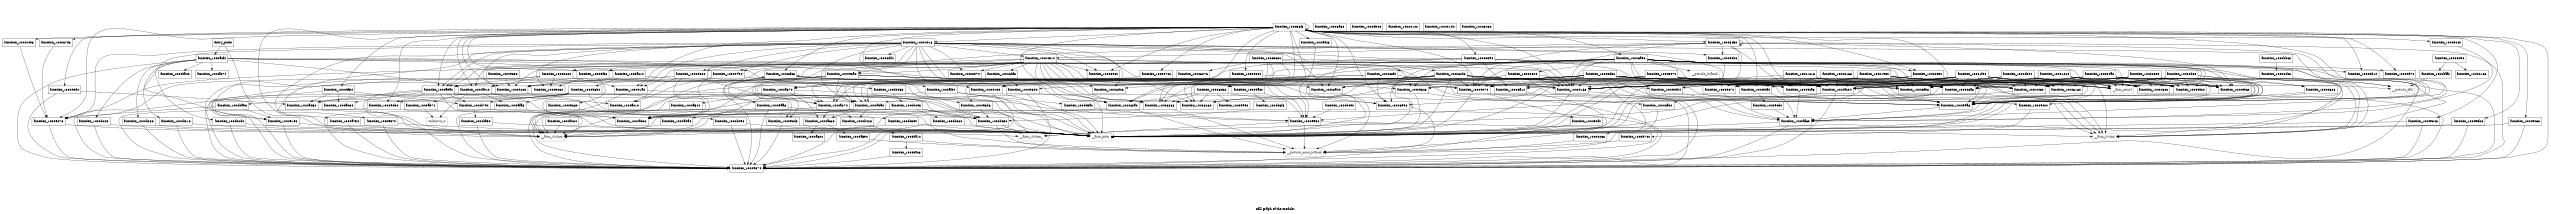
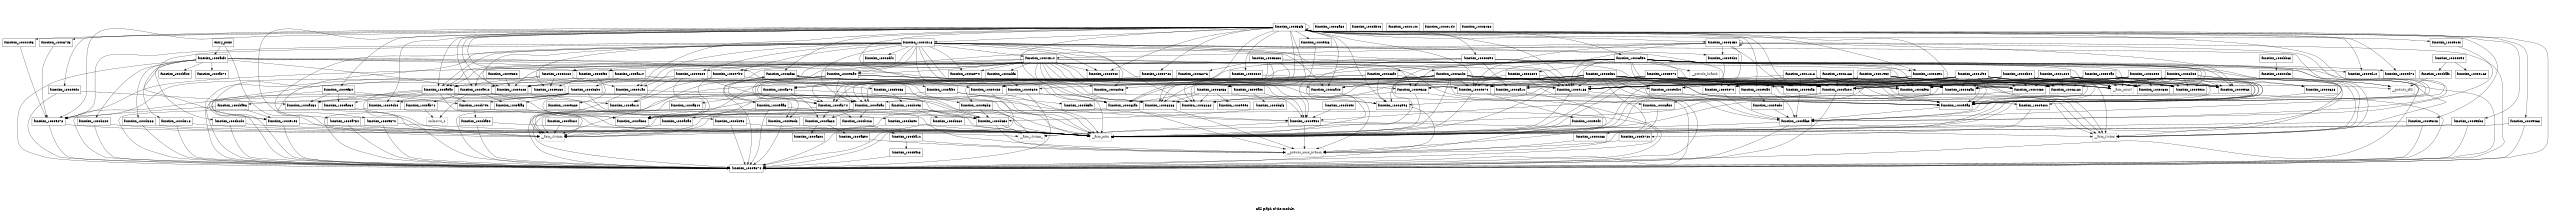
edge "function_10000628" -> "function_10009ea8": now "function_1000397c" -> "function_10009ea8"
